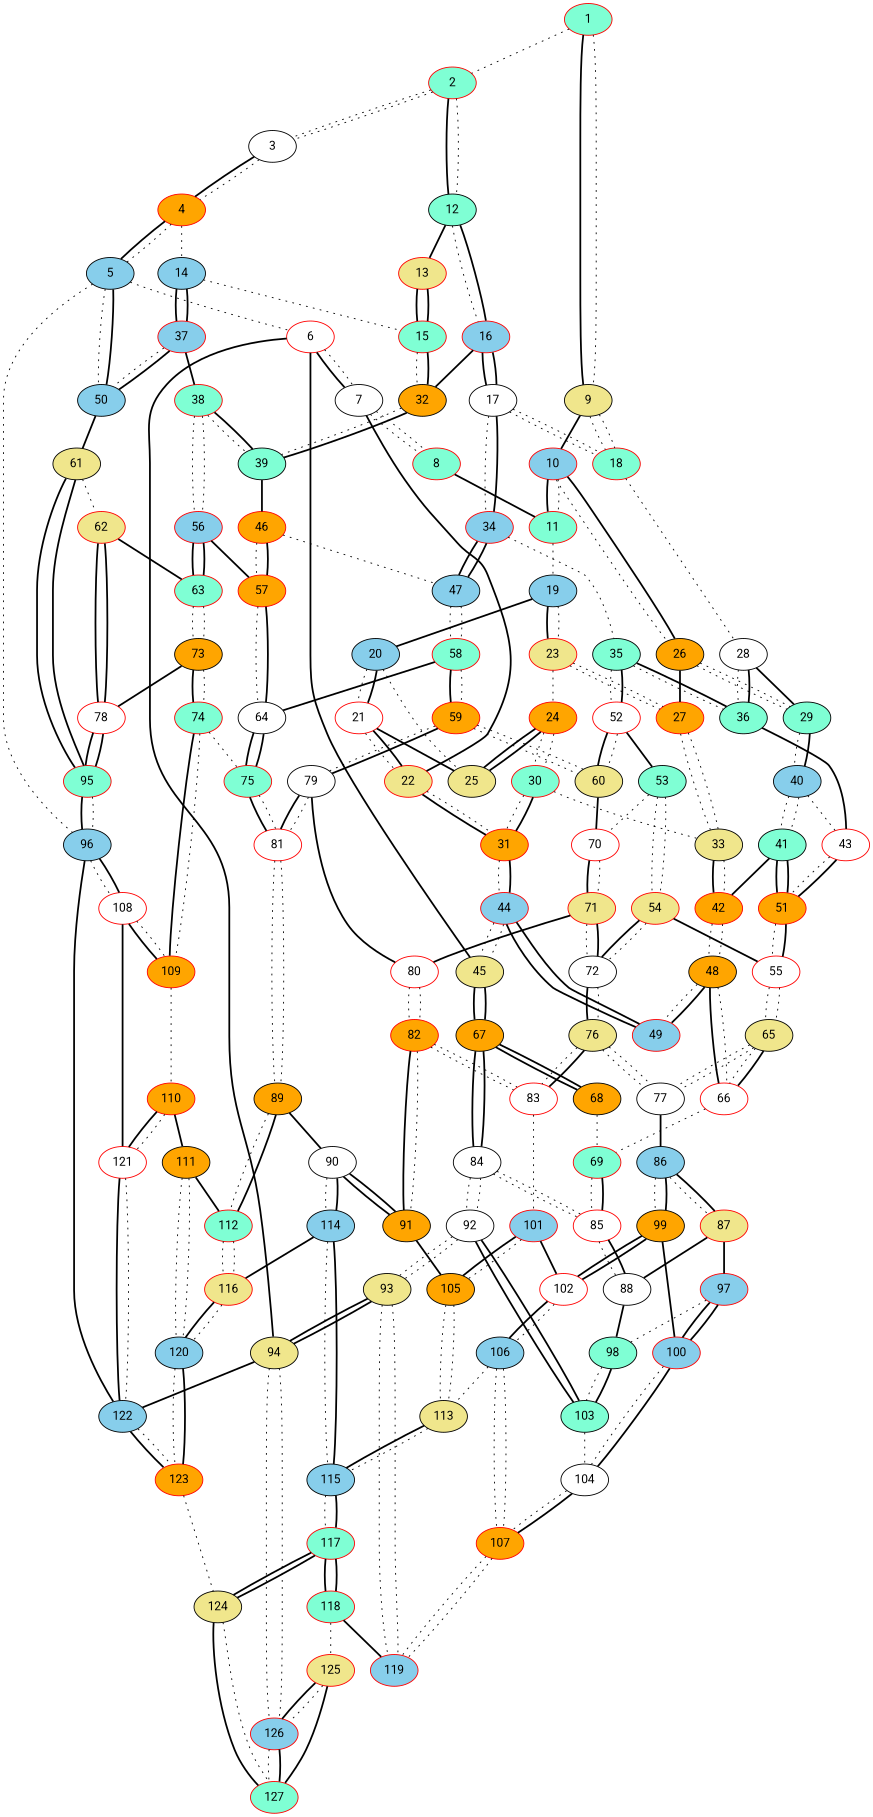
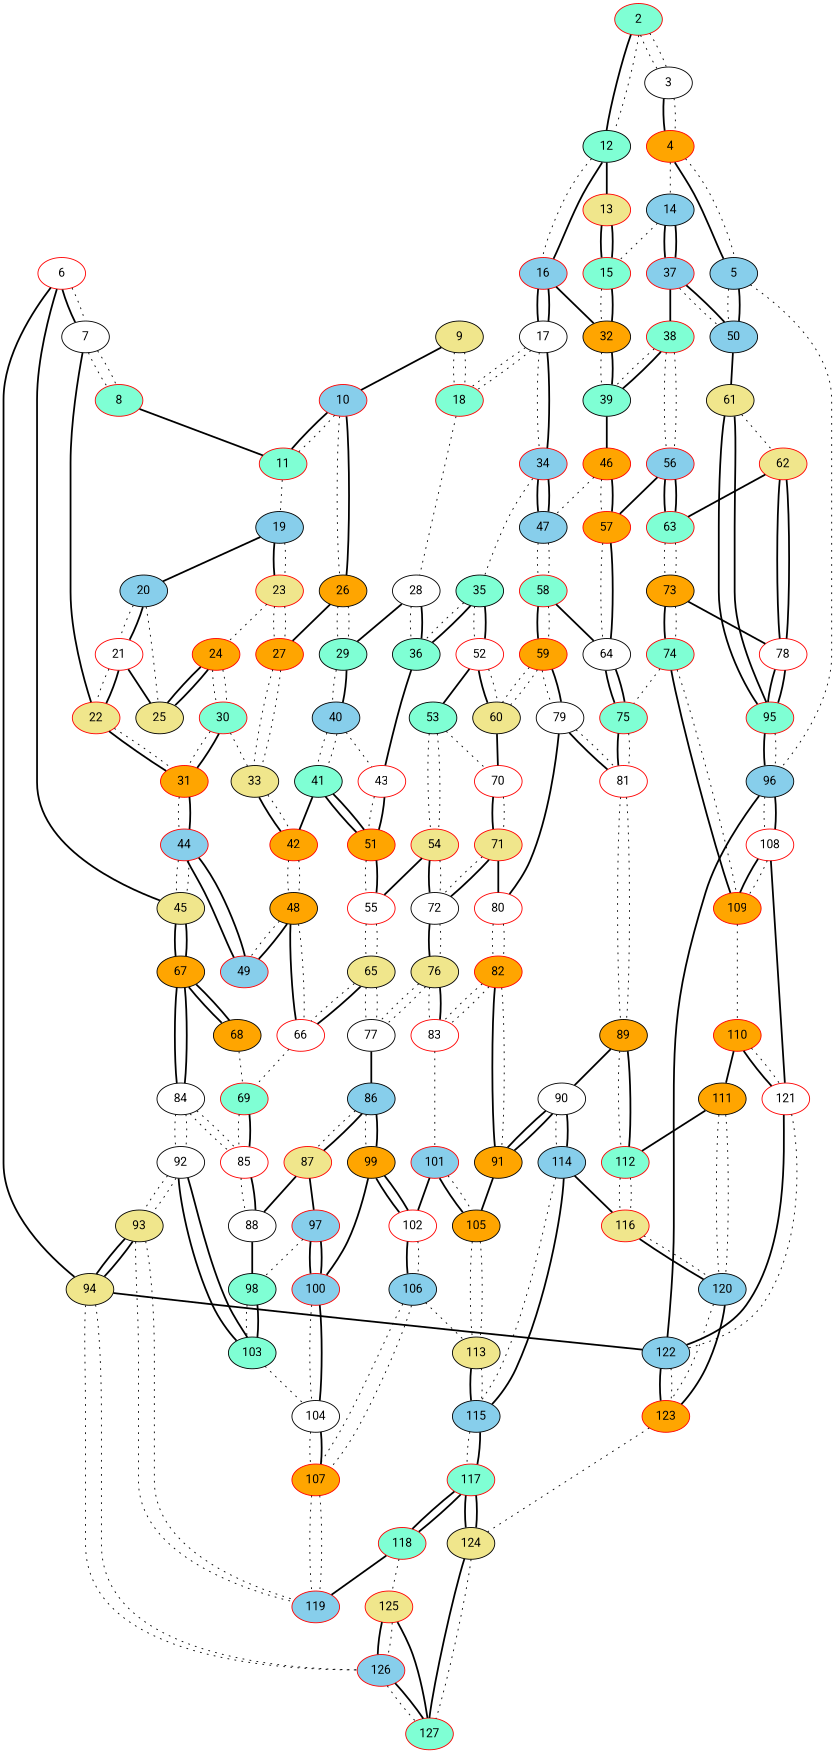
node "1": removed
edge "5" -- "6": removed
